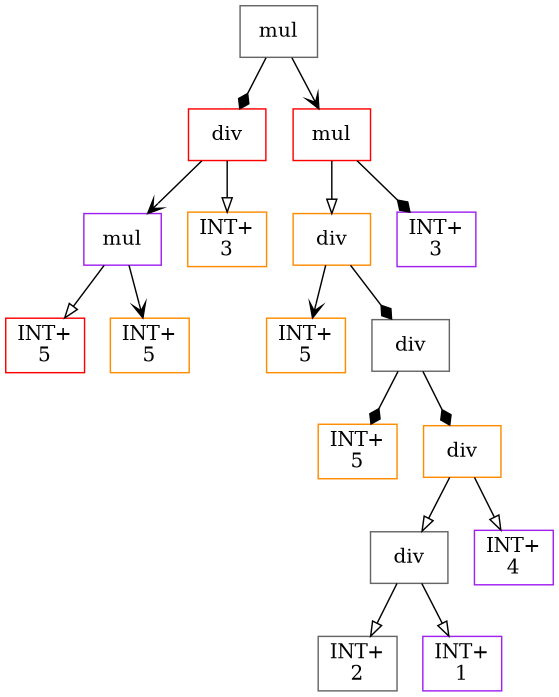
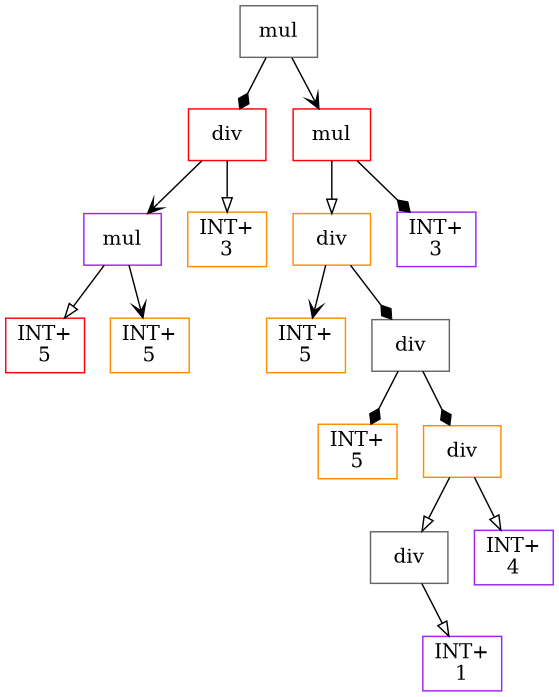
node "INT+ 2": removed
